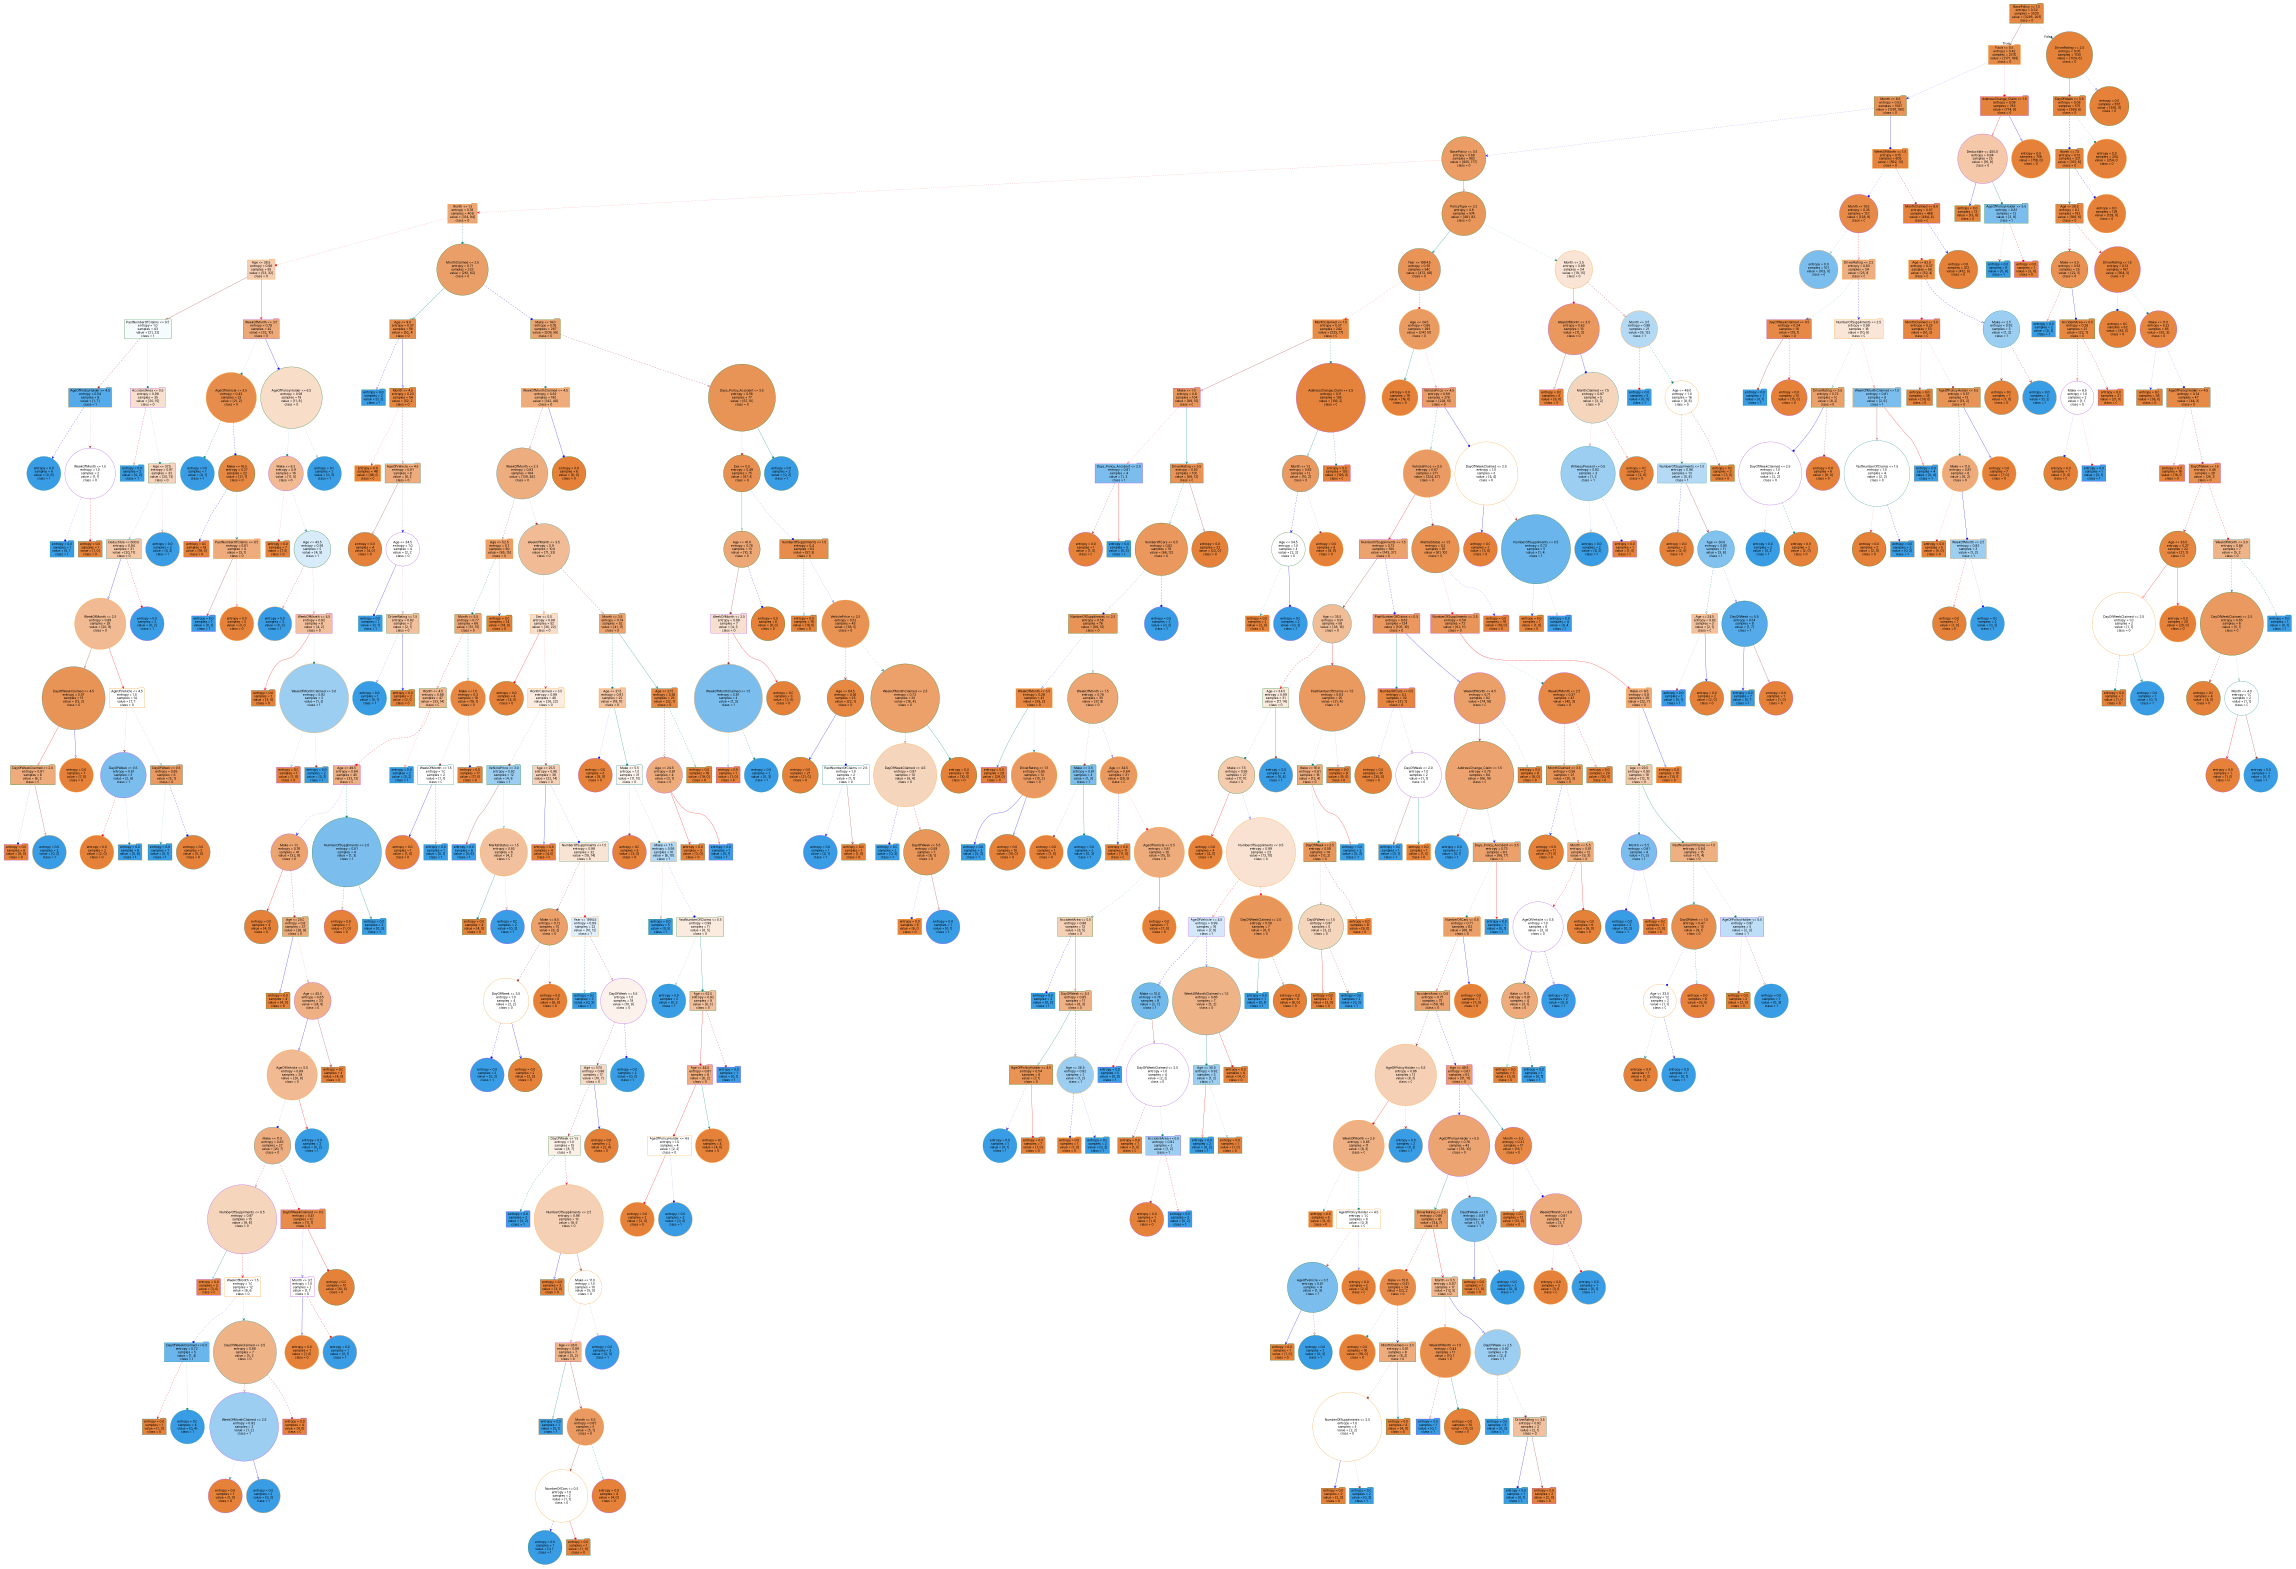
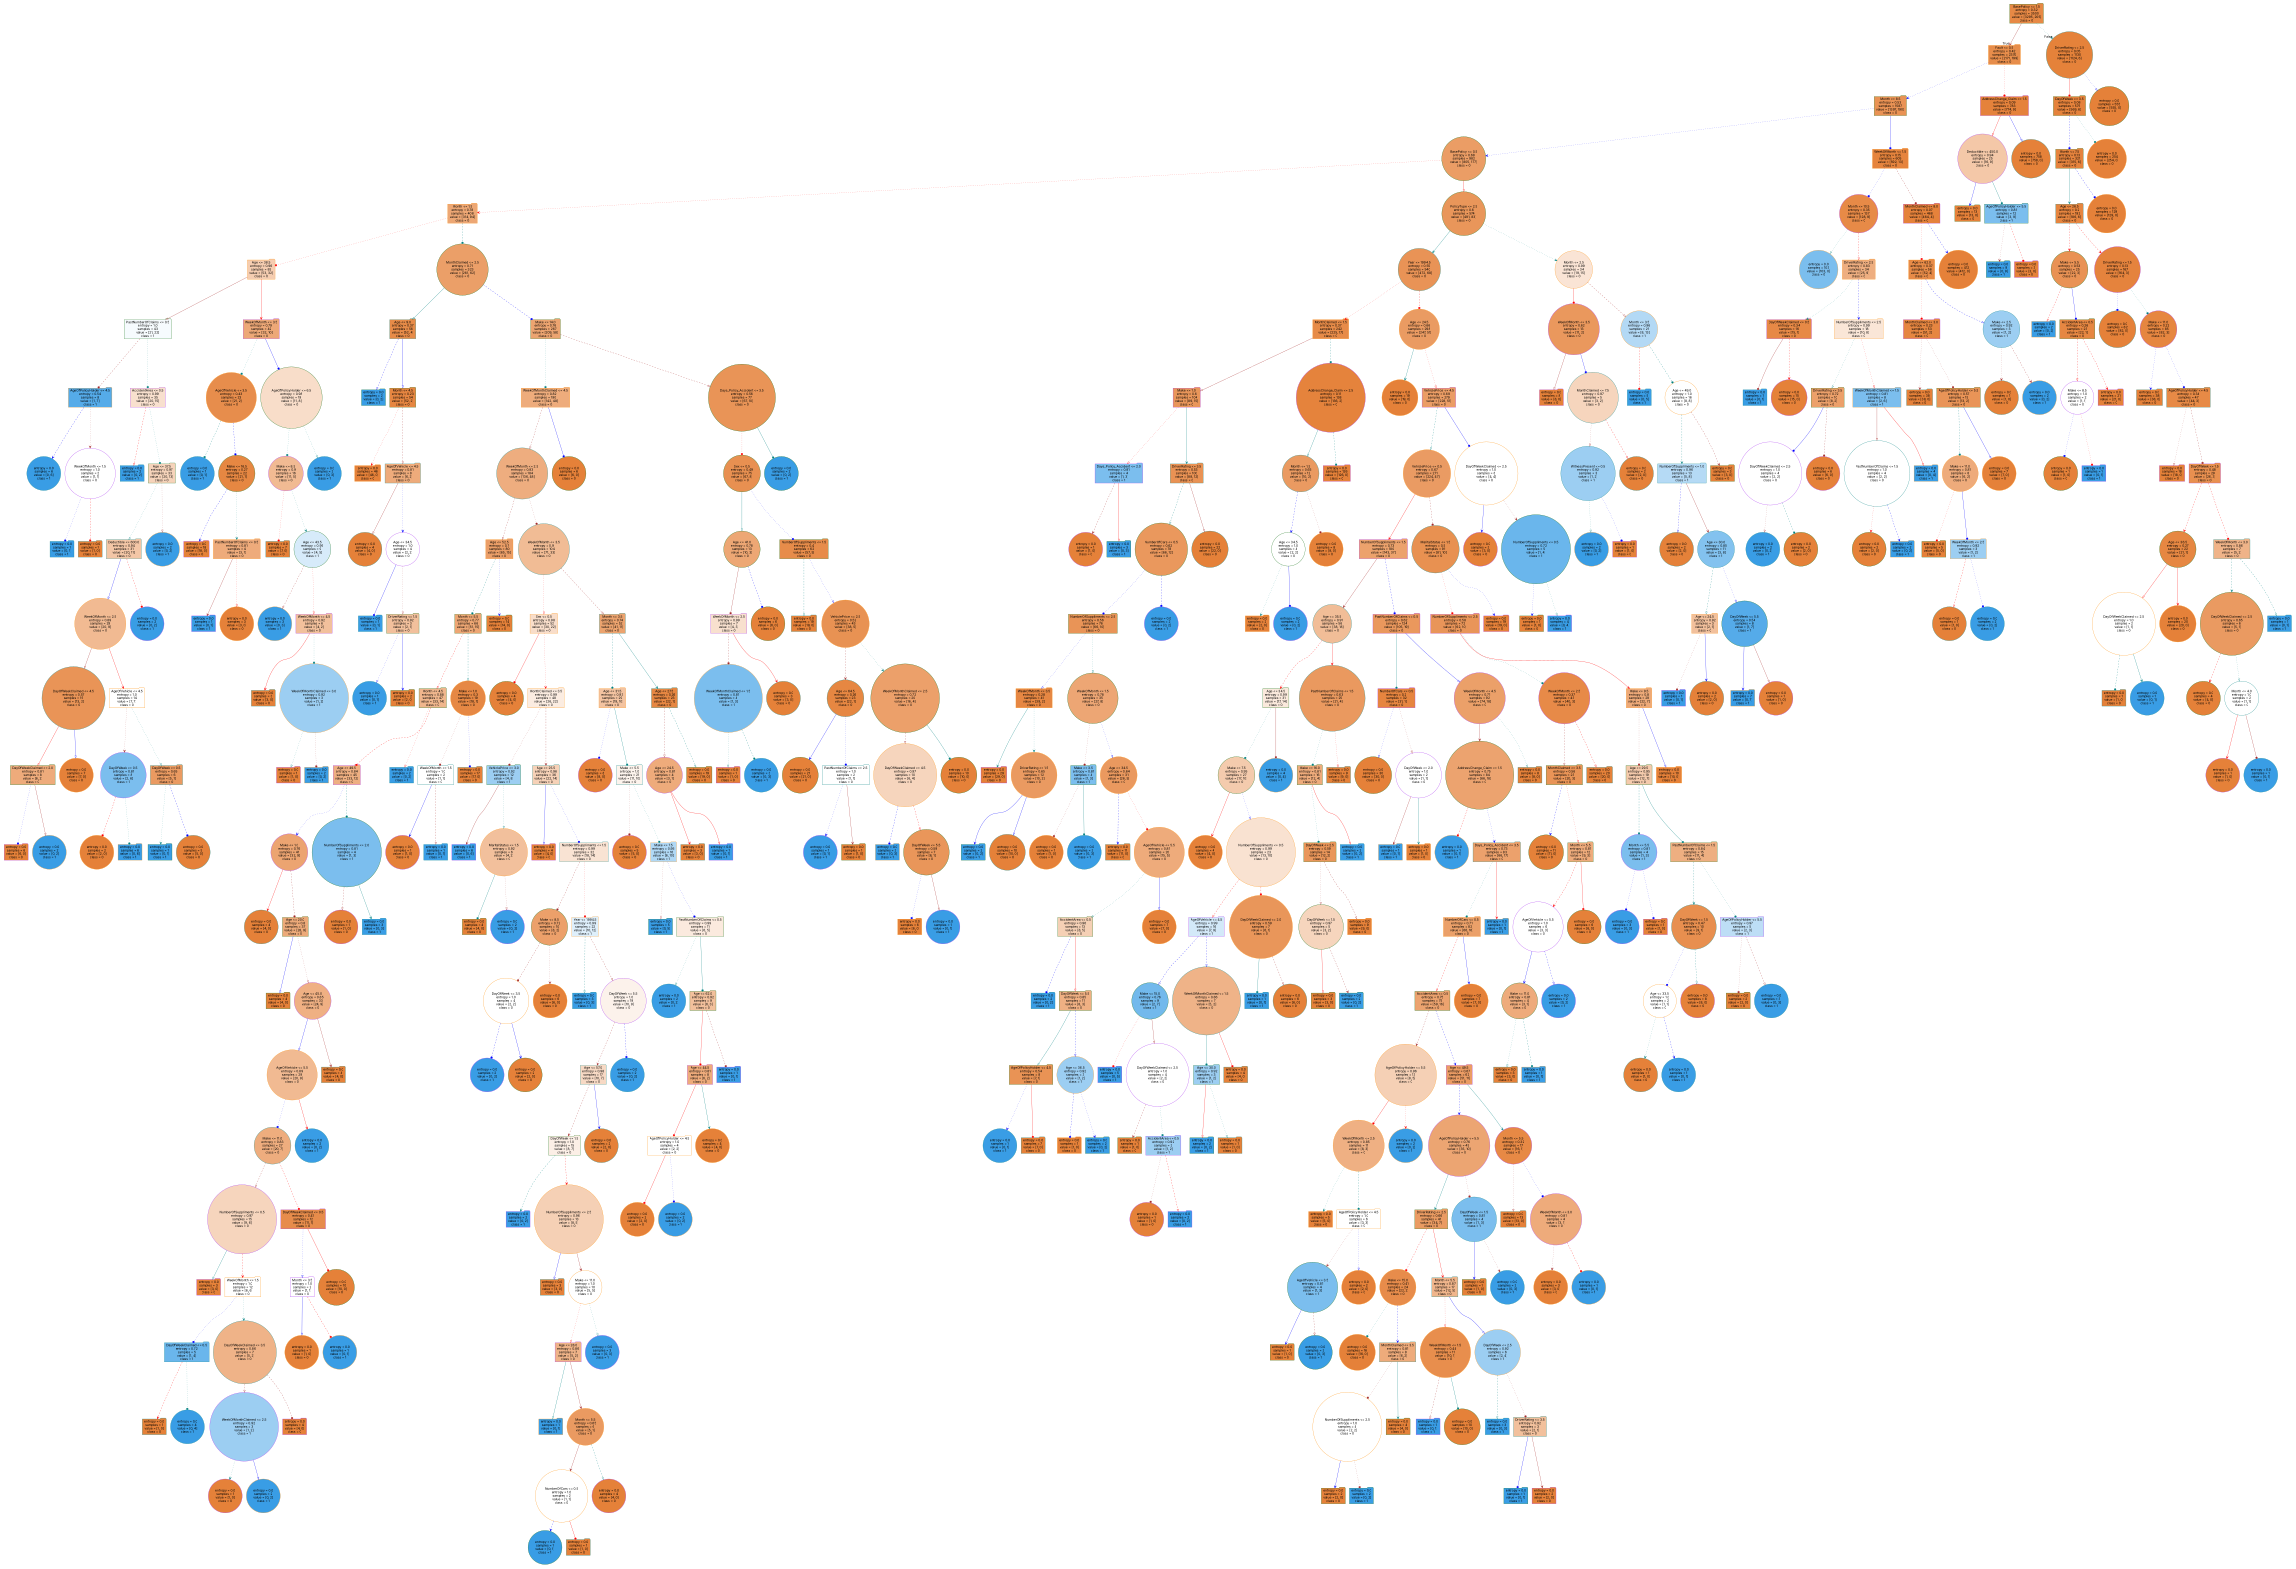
node "entropy = 0.0 samples = 758 value = [758, 0] class = 0": color darkorange -> teal
node "entropy = 0.0 samples = 412 value = [412, 0] class = 0": color teal -> darkorange
